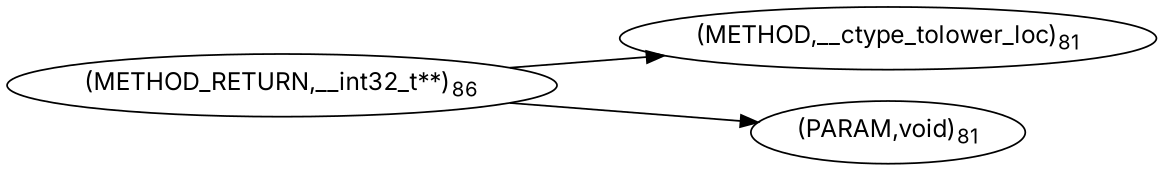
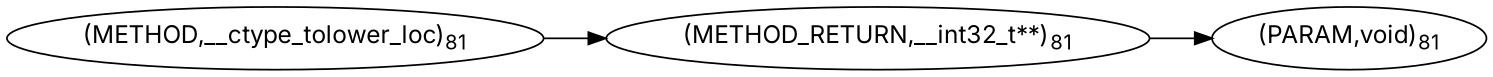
edge "(METHOD_RETURN,__int32_t**)" -> "(METHOD,__ctype_tolower_loc)": reversed
node "(METHOD_RETURN,__int32_t**)": text "86" -> "81"
